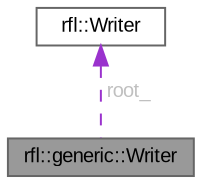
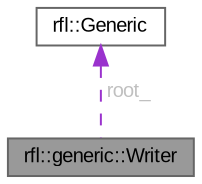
node "rfl::Writer": label "rfl::Writer" -> "rfl::Generic"
